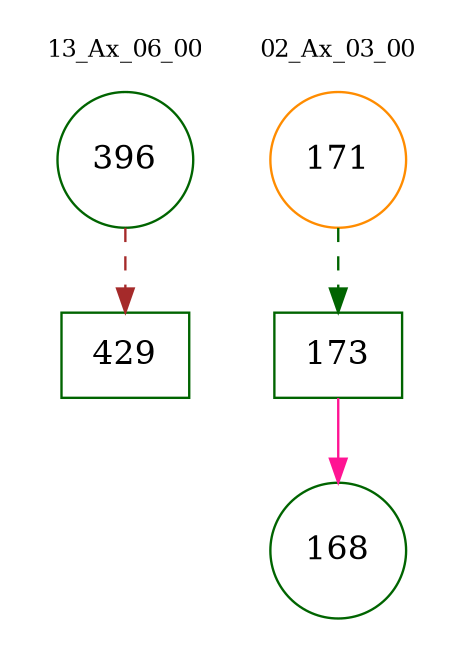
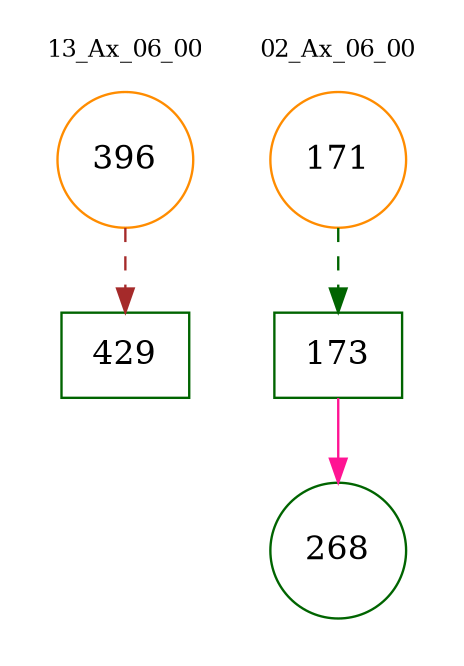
cluster "02_Ax_03_00": label "02_Ax_03_00" -> "02_Ax_06_00"
node "396": color darkgreen -> darkorange
node "168": label "168" -> "268"
